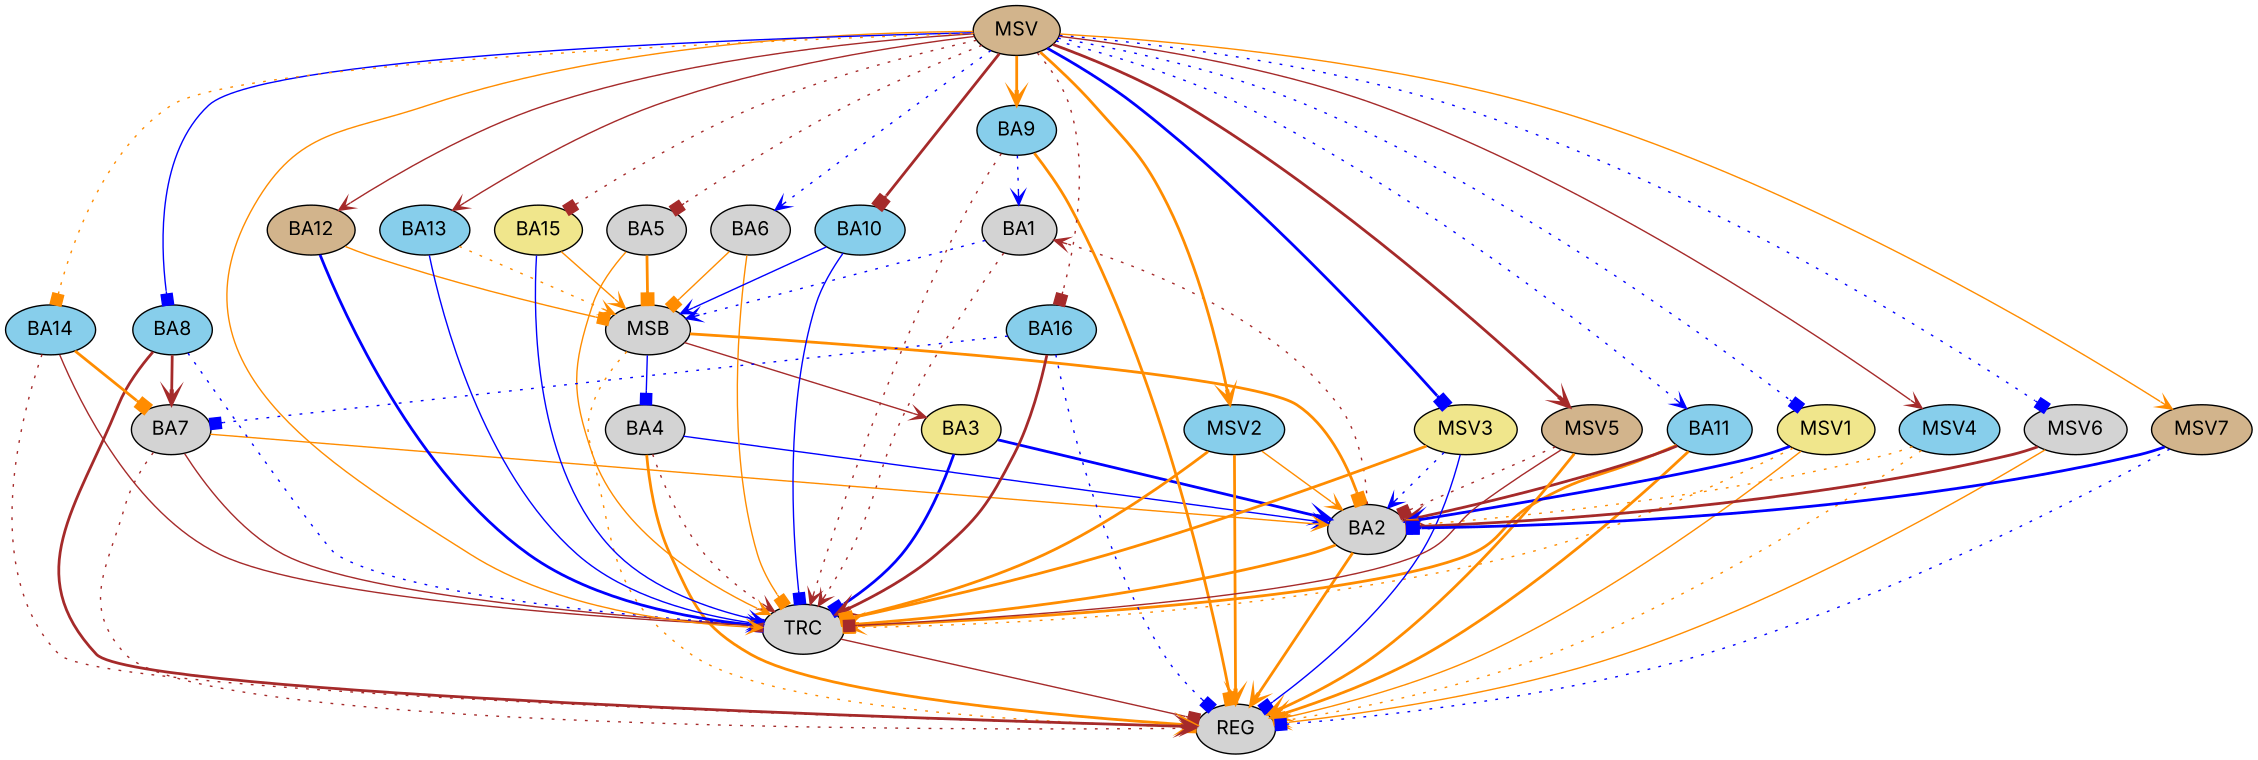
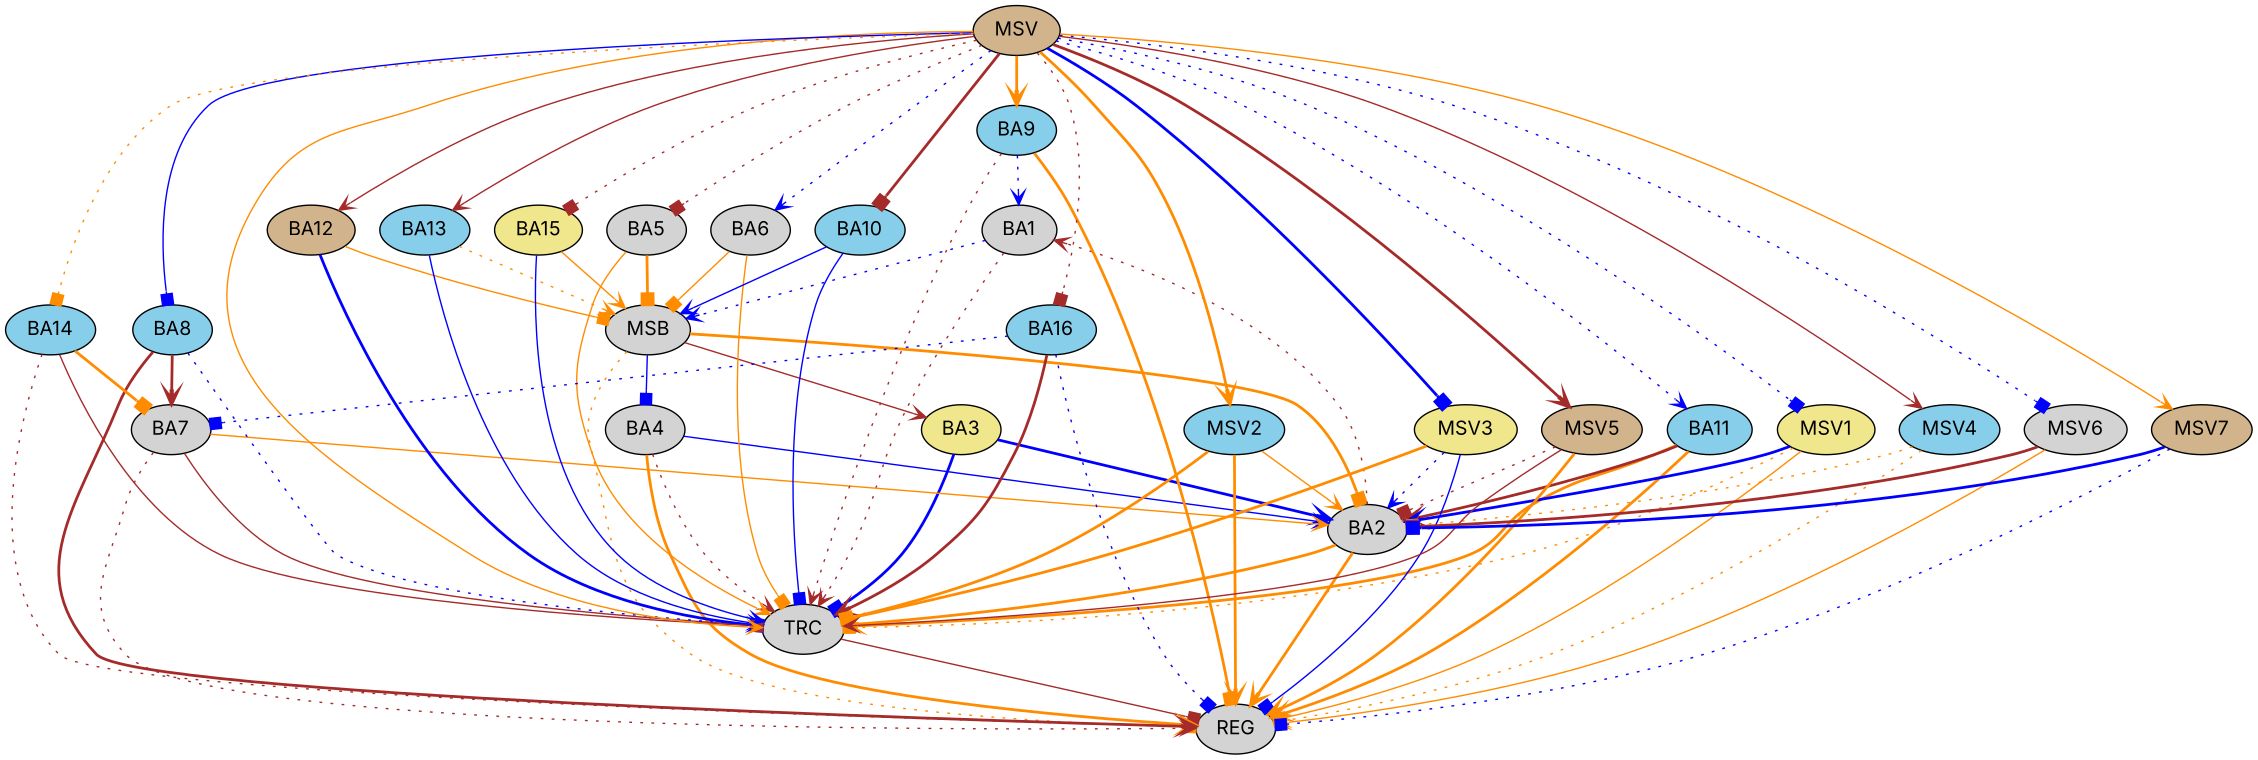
edge "MSV5" -> "TRC": arrowhead box -> vee
